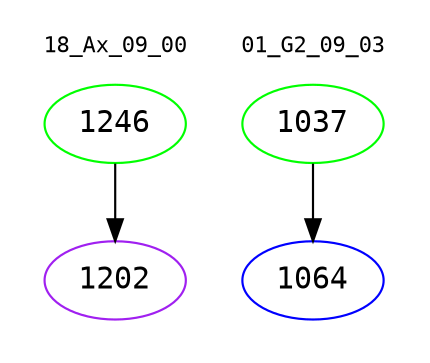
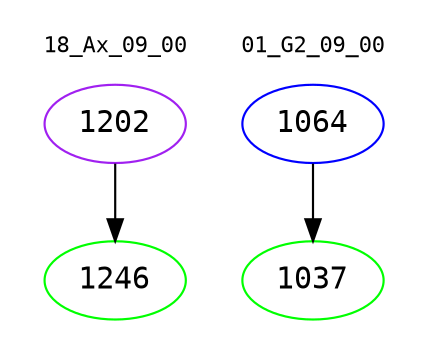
cluster "01_G2_09_03": label "01_G2_09_03" -> "01_G2_09_00"
edge "1246" -> "1202": reversed
edge "1037" -> "1064": reversed
